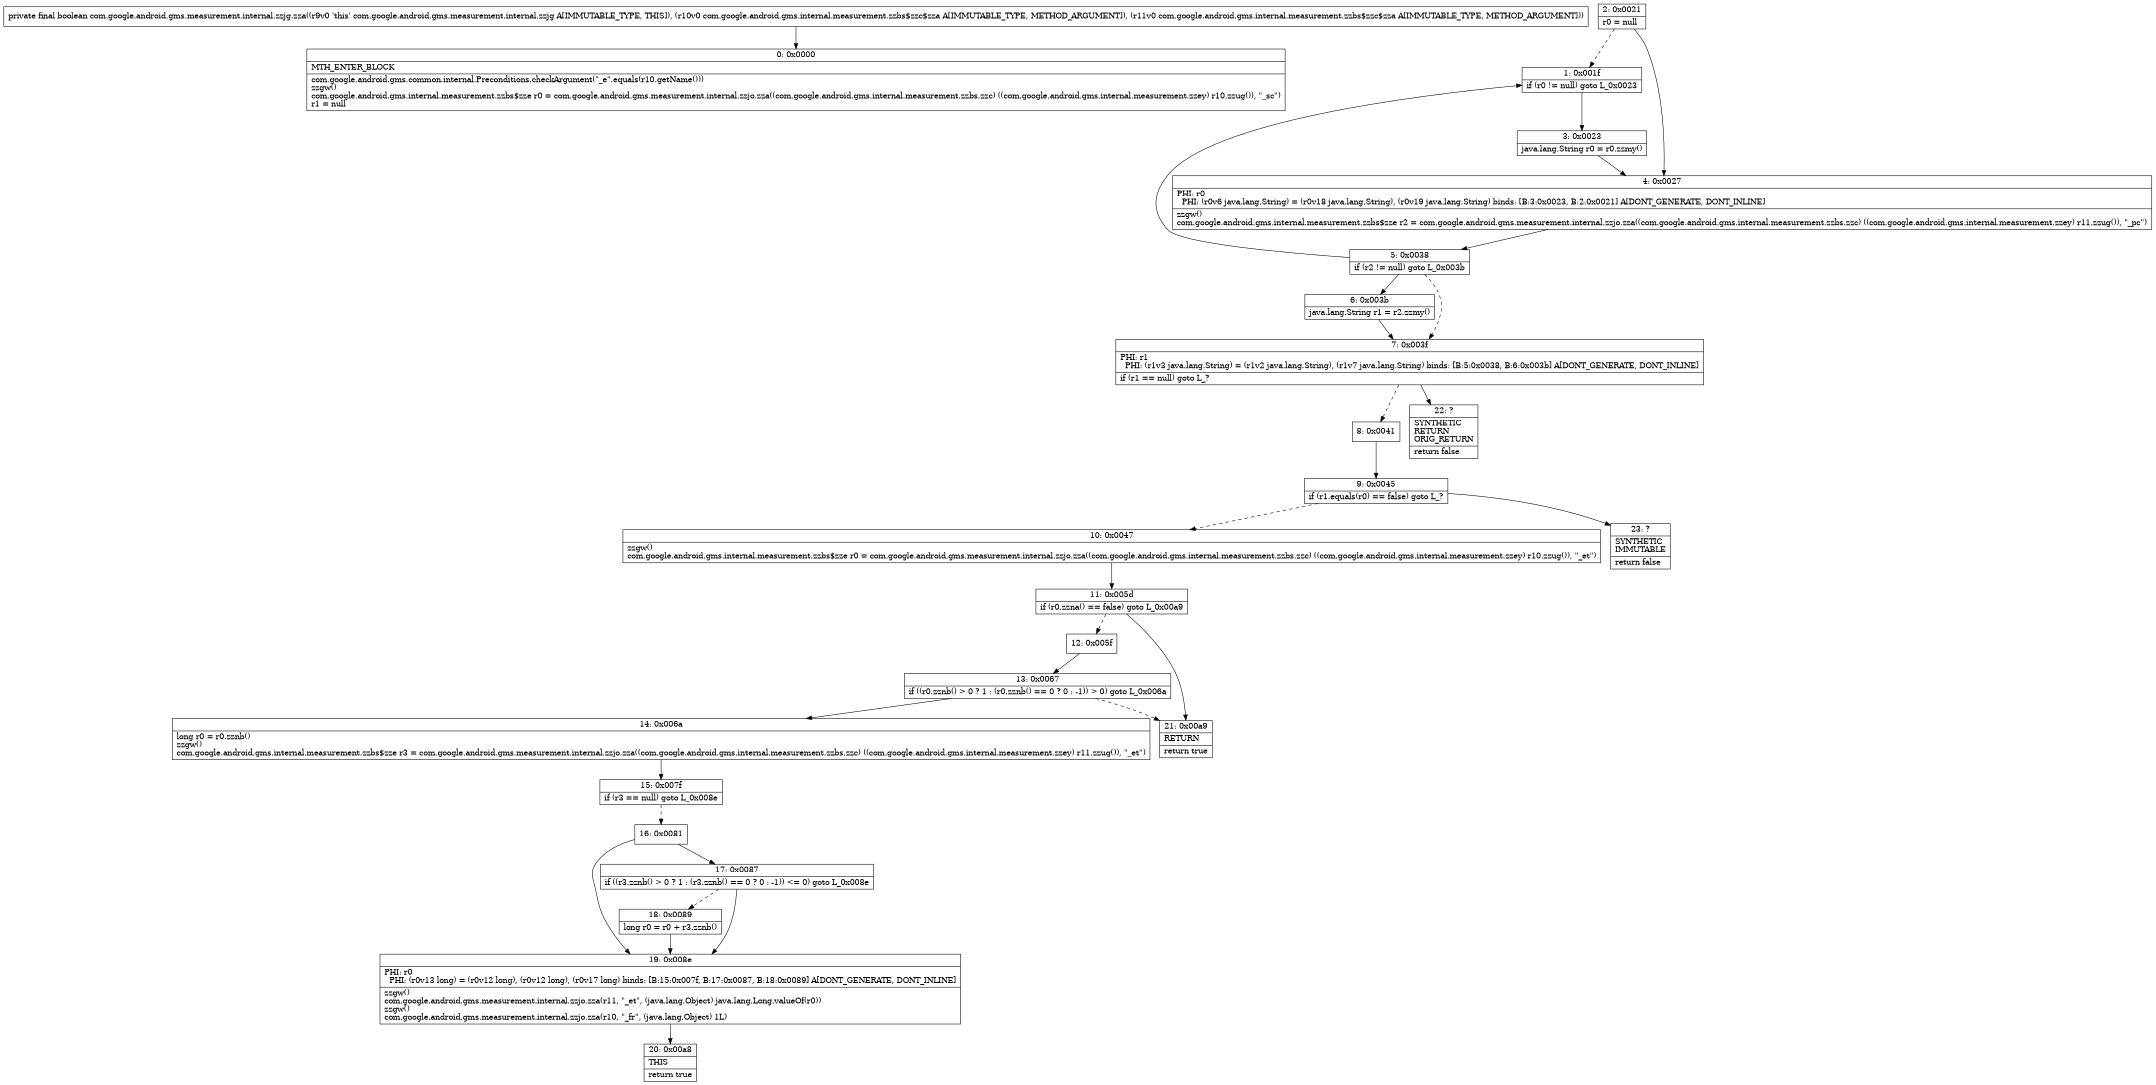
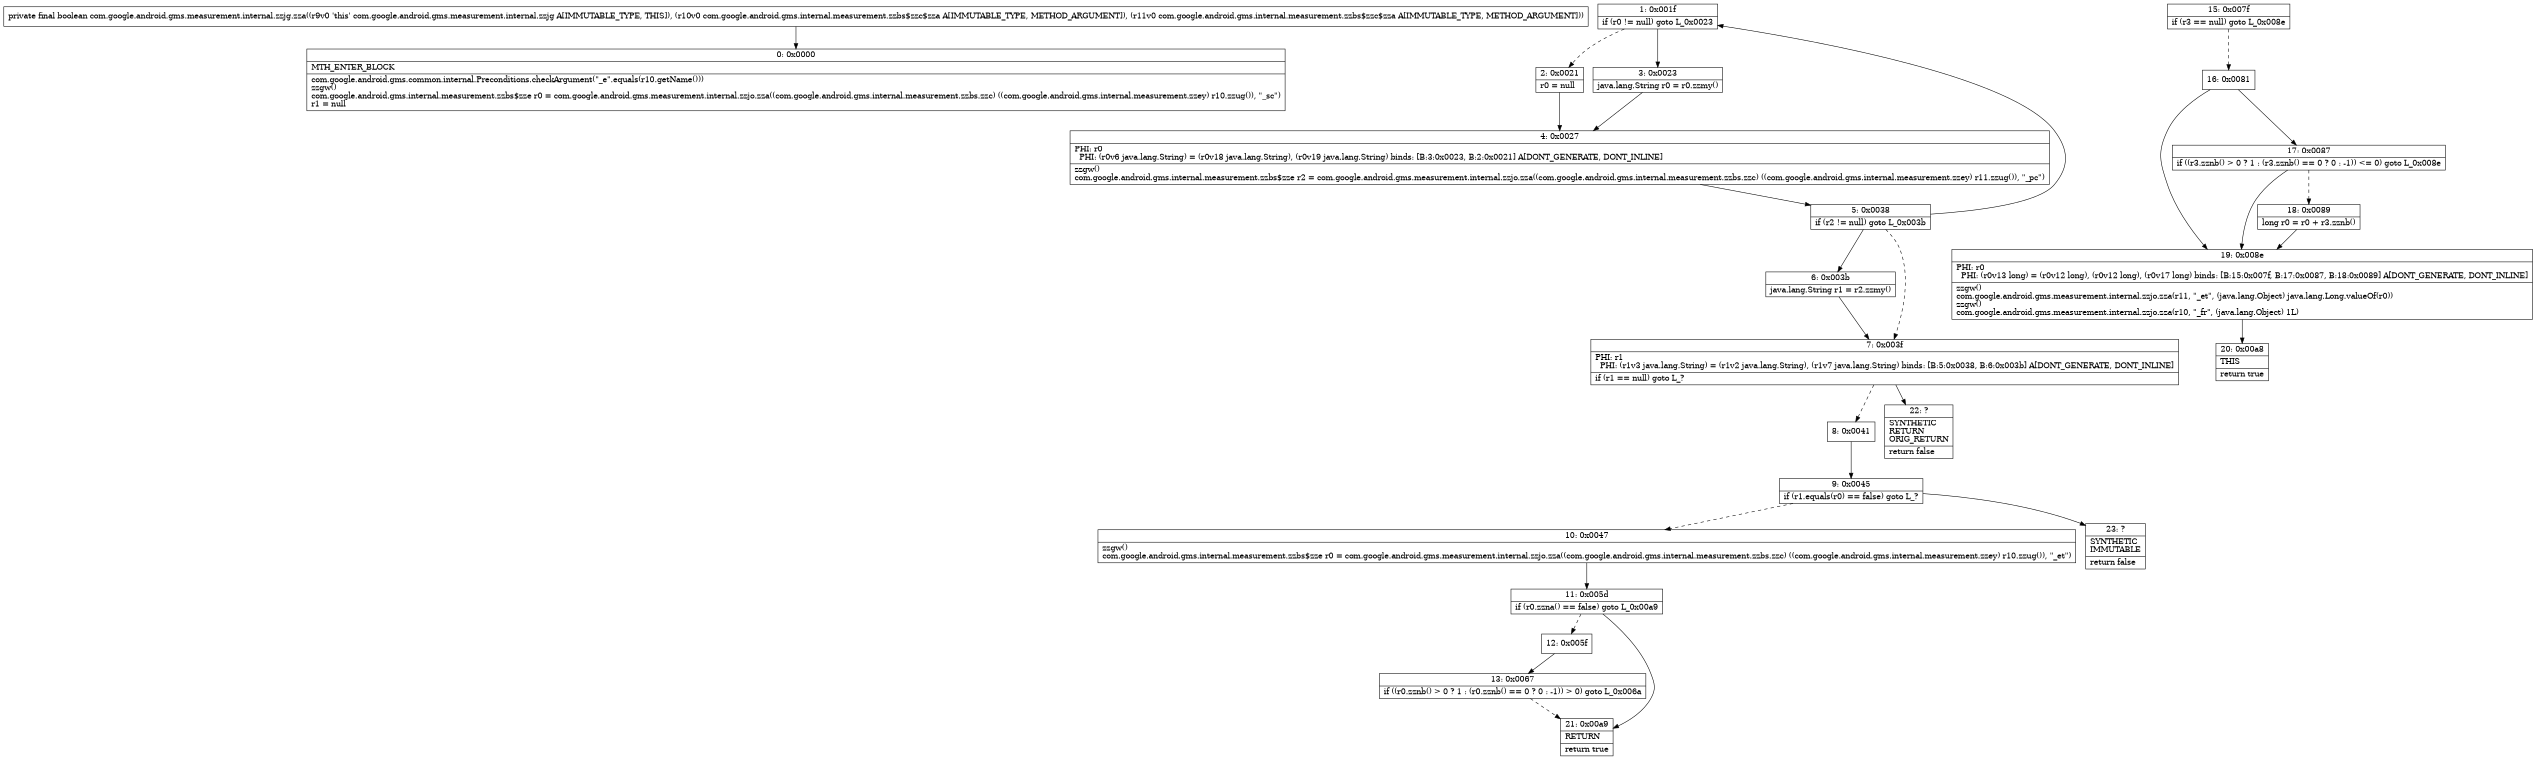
edge "2: 0x0021" -> "1: 0x001f": reversed
node "14: 0x006a": removed
